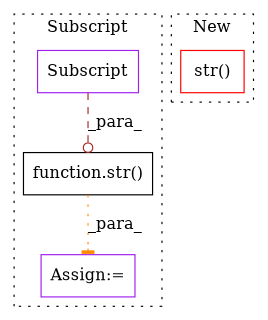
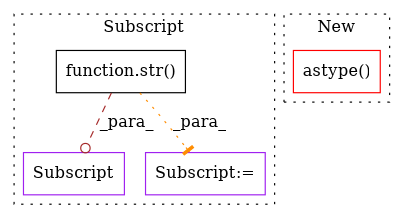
node "str()": label "str()" -> "astype()"
edge "Subscript" -> "function.str()": reversed
node "Assign:=": label "Assign:=" -> "Subscript:="
